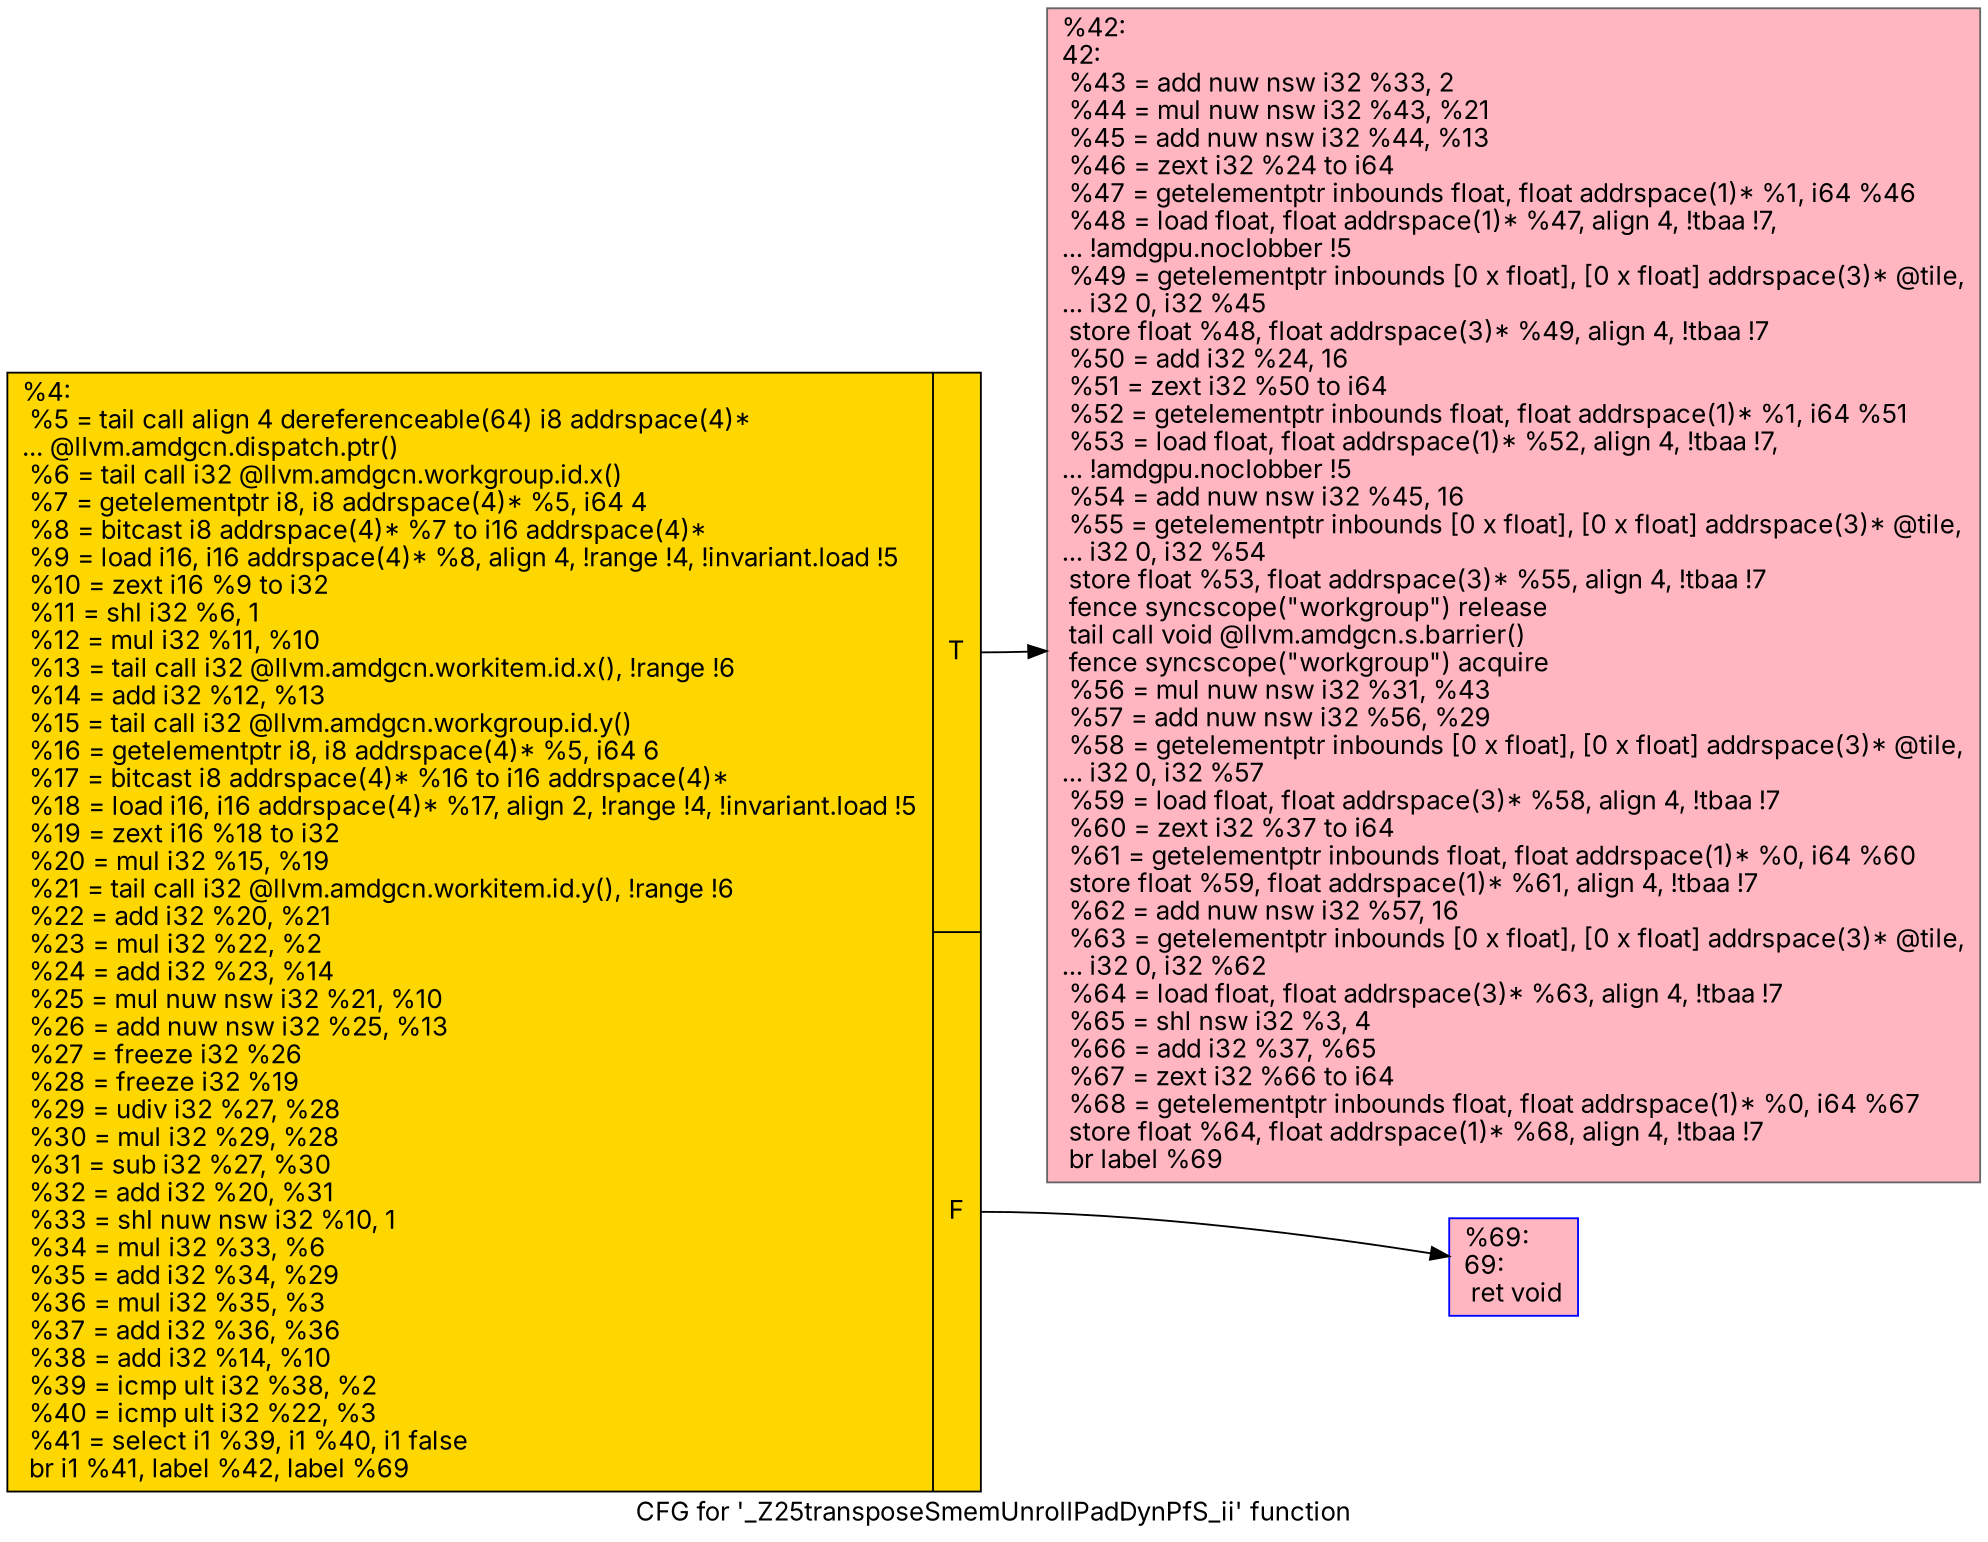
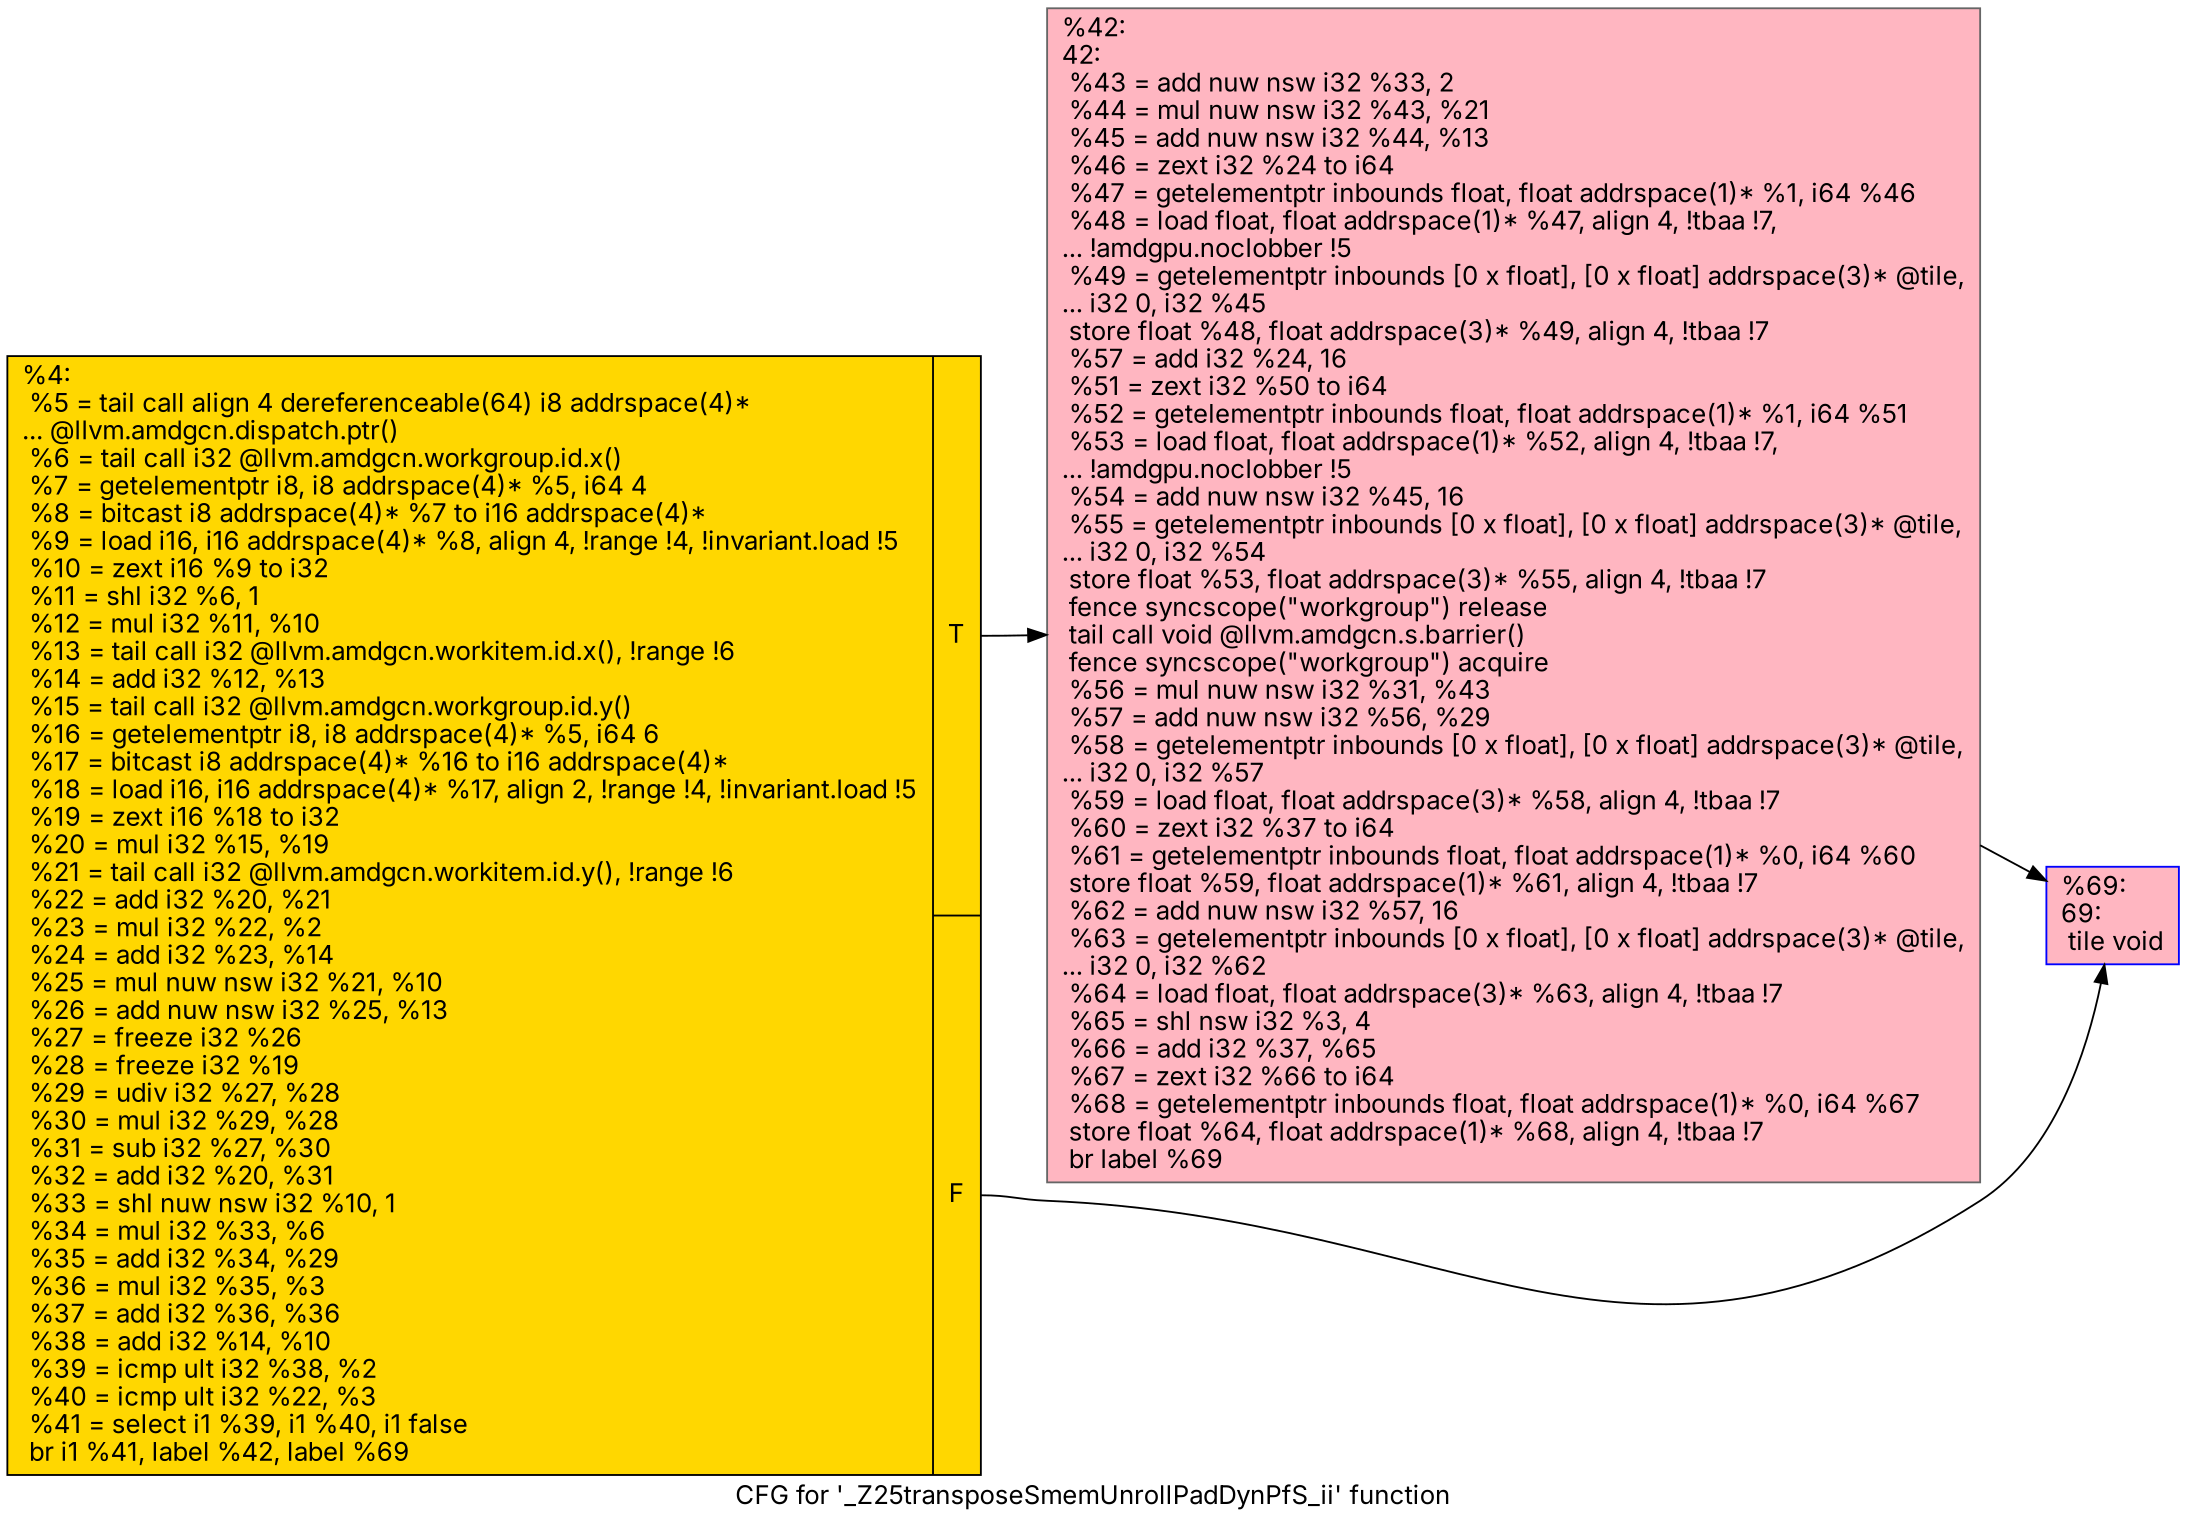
node "%42:": text "%50 = add i32 %24, 16" -> "%57 = add i32 %24, 16"
edge "%42:" -> "%69:": added
node "%69:": text "ret void" -> "tile void"
